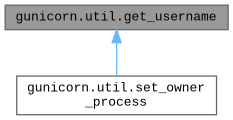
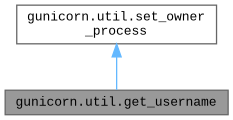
edge "gunicorn.util.set_owner _process" -> "gunicorn.util.get_username": reversed
